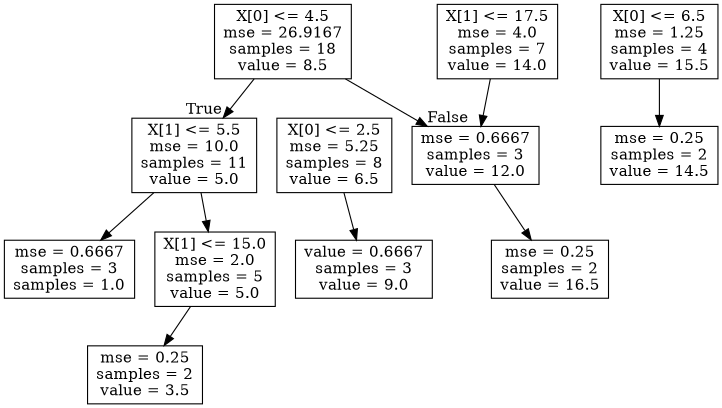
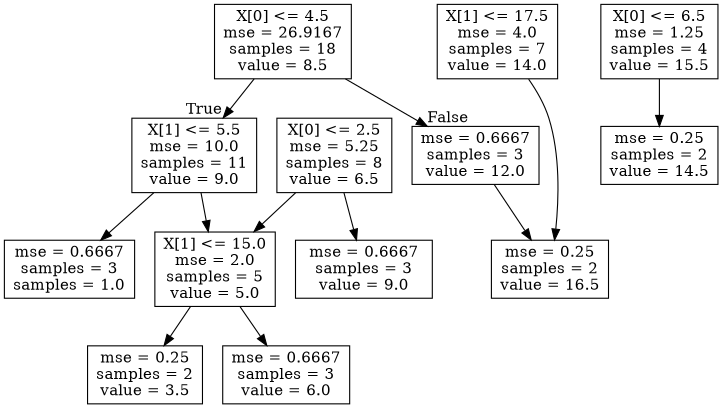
edge "X[1] <= 17.5 mse = 4.0 samples = 7 value = 14.0" -> "mse = 0.6667 samples = 3 value = 12.0": now "X[1] <= 17.5 mse = 4.0 samples = 7 value = 14.0" -> "mse = 0.25 samples = 2 value = 16.5"
node "X[1] <= 5.5 mse = 10.0 samples = 11 value = 5.0": label "X[1] <= 5.5 mse = 10.0 samples = 11 value = 5.0" -> "X[1] <= 5.5 mse = 10.0 samples = 11 value = 9.0"
edge "X[0] <= 2.5 mse = 5.25 samples = 8 value = 6.5" -> "X[1] <= 15.0 mse = 2.0 samples = 5 value = 5.0": added
node "value = 0.6667 samples = 3 value = 9.0": label "value = 0.6667 samples = 3 value = 9.0" -> "mse = 0.6667 samples = 3 value = 9.0"
node "mse = 0.6667 samples = 3 value = 6.0": added
